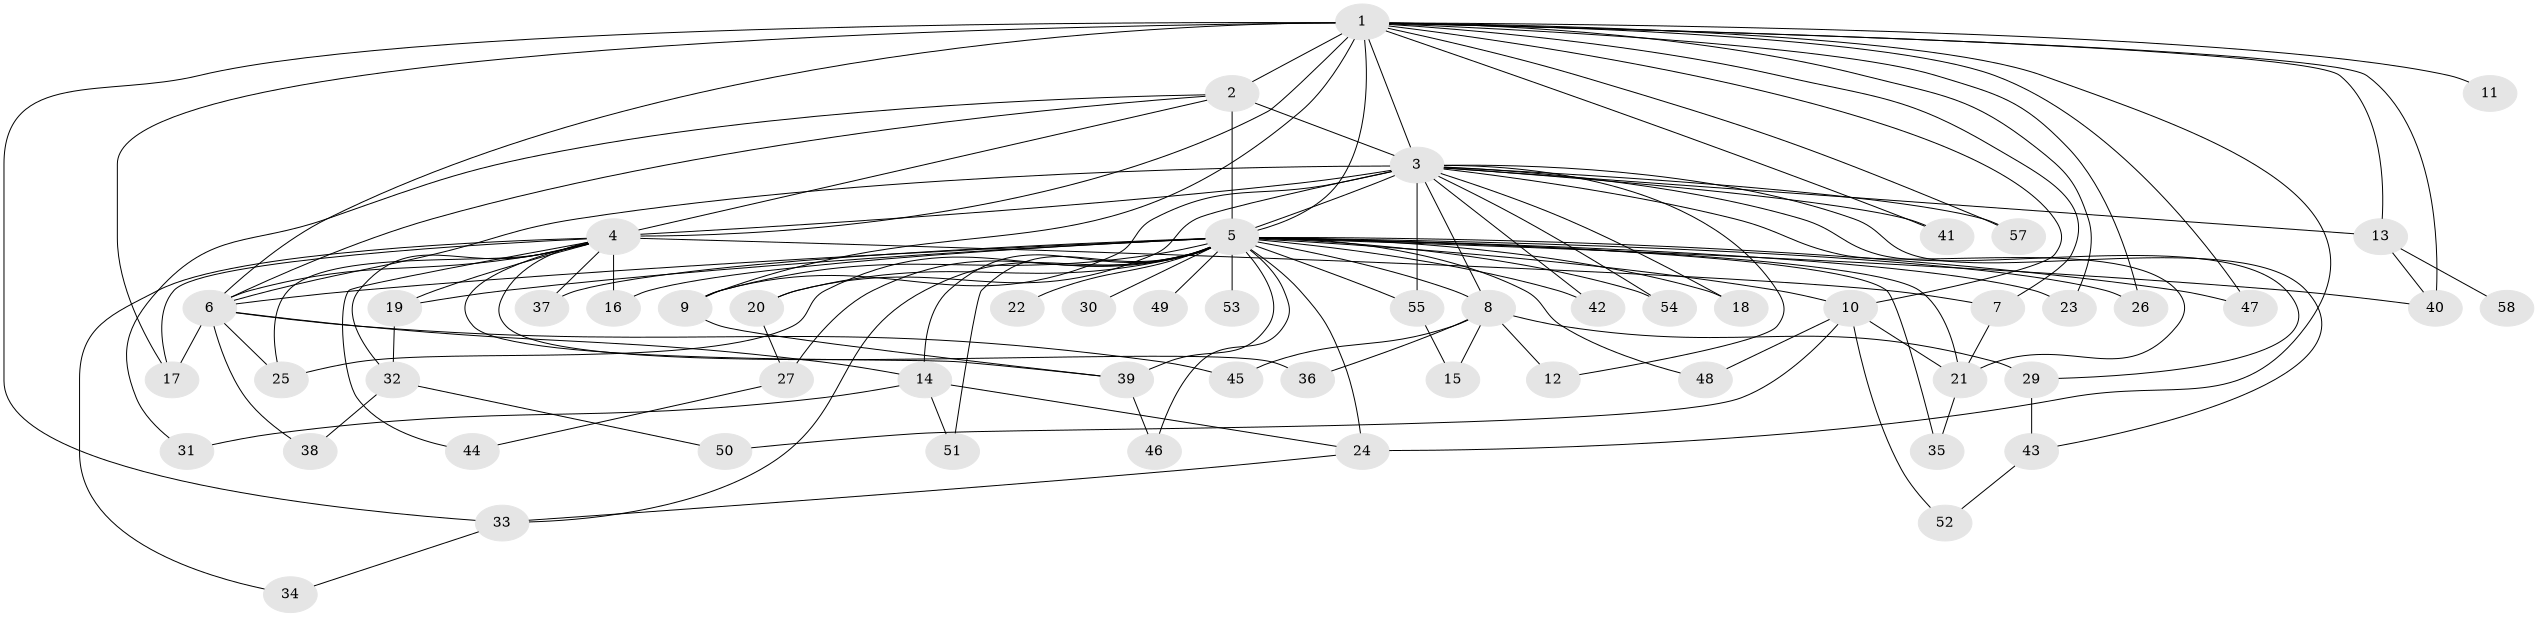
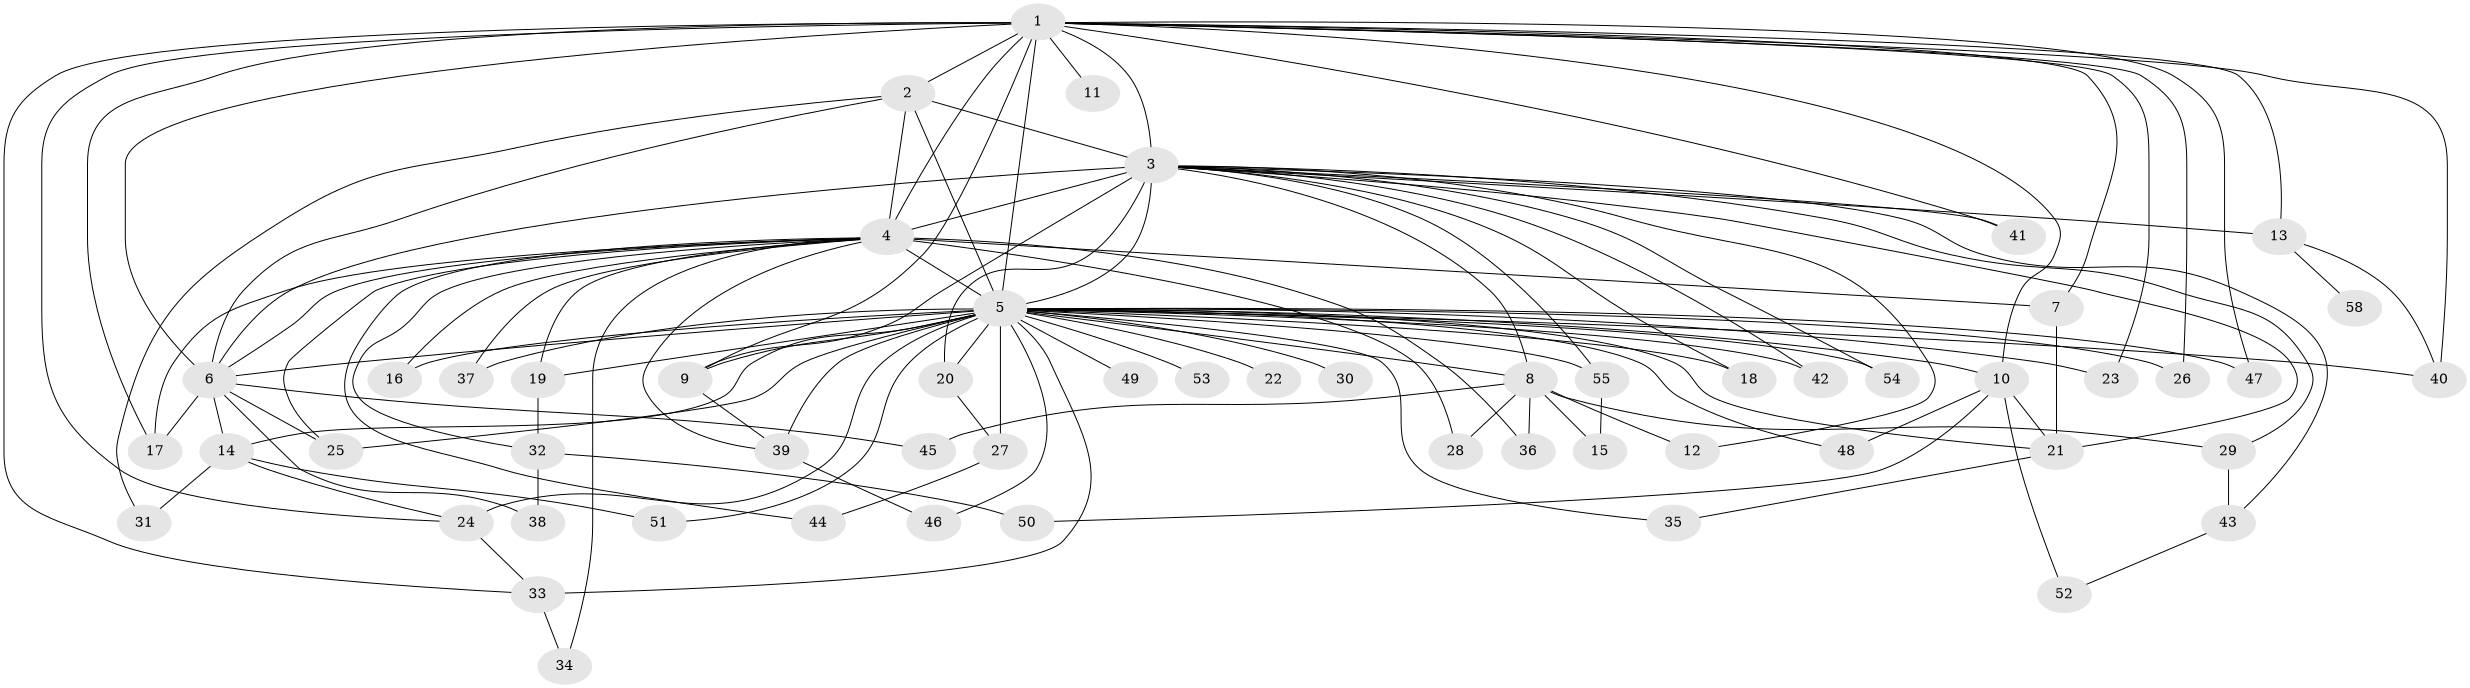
node "57": removed
edge "4" -- "5": added
node "28": added
